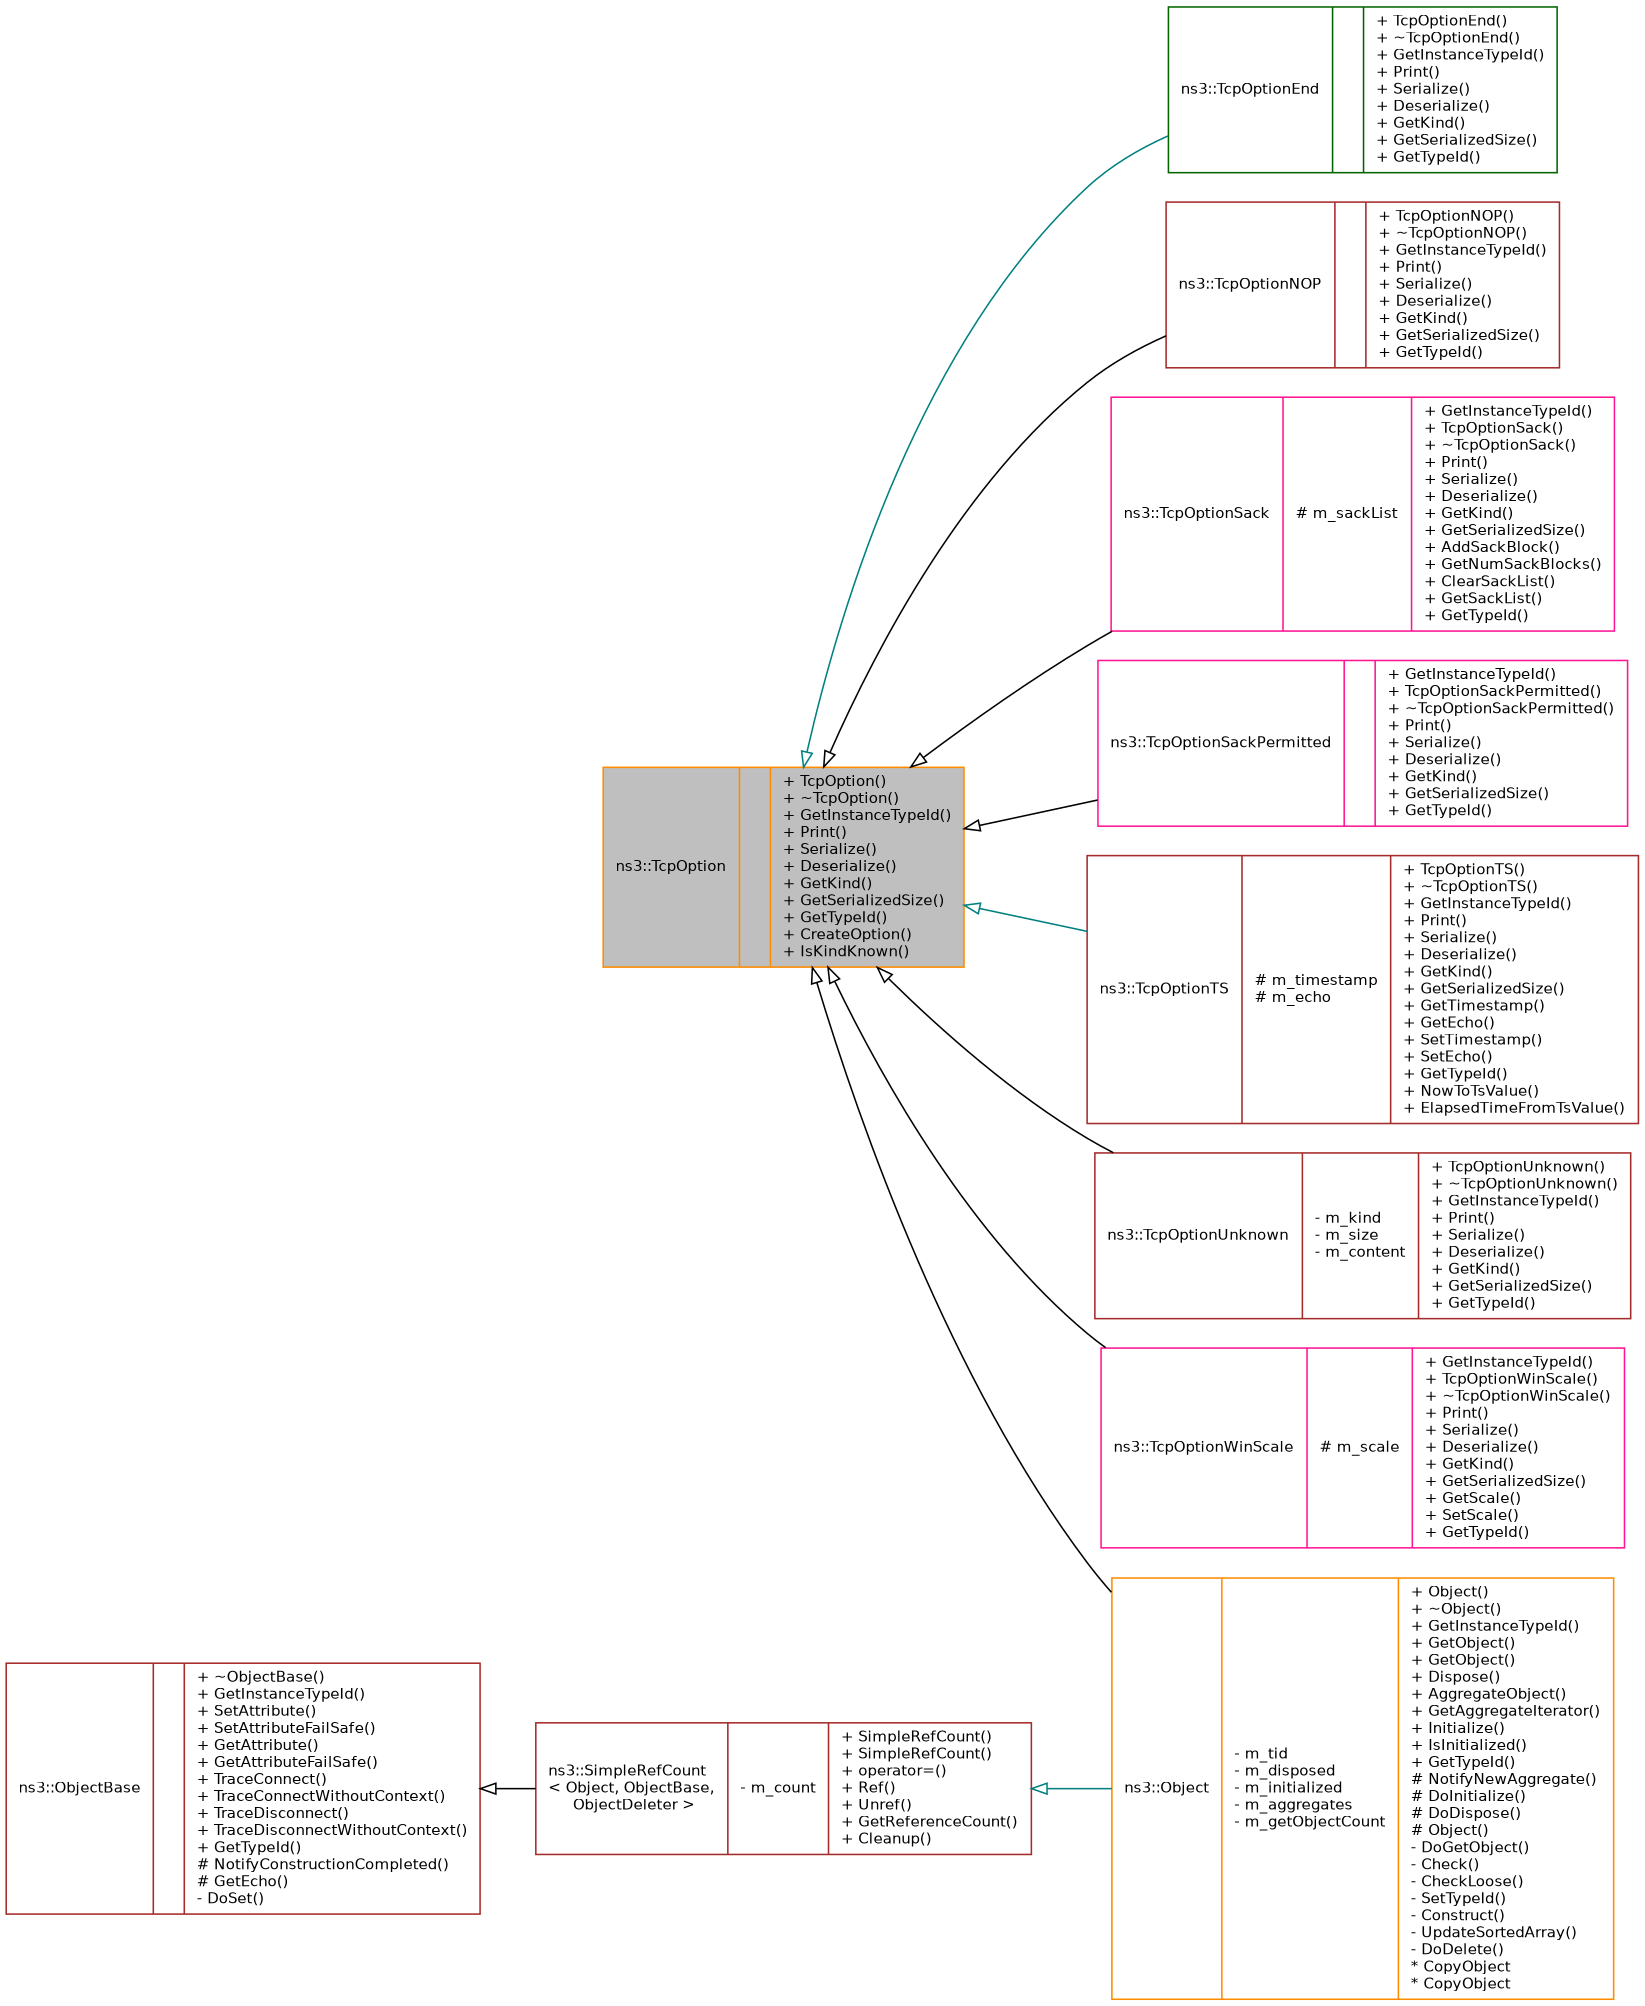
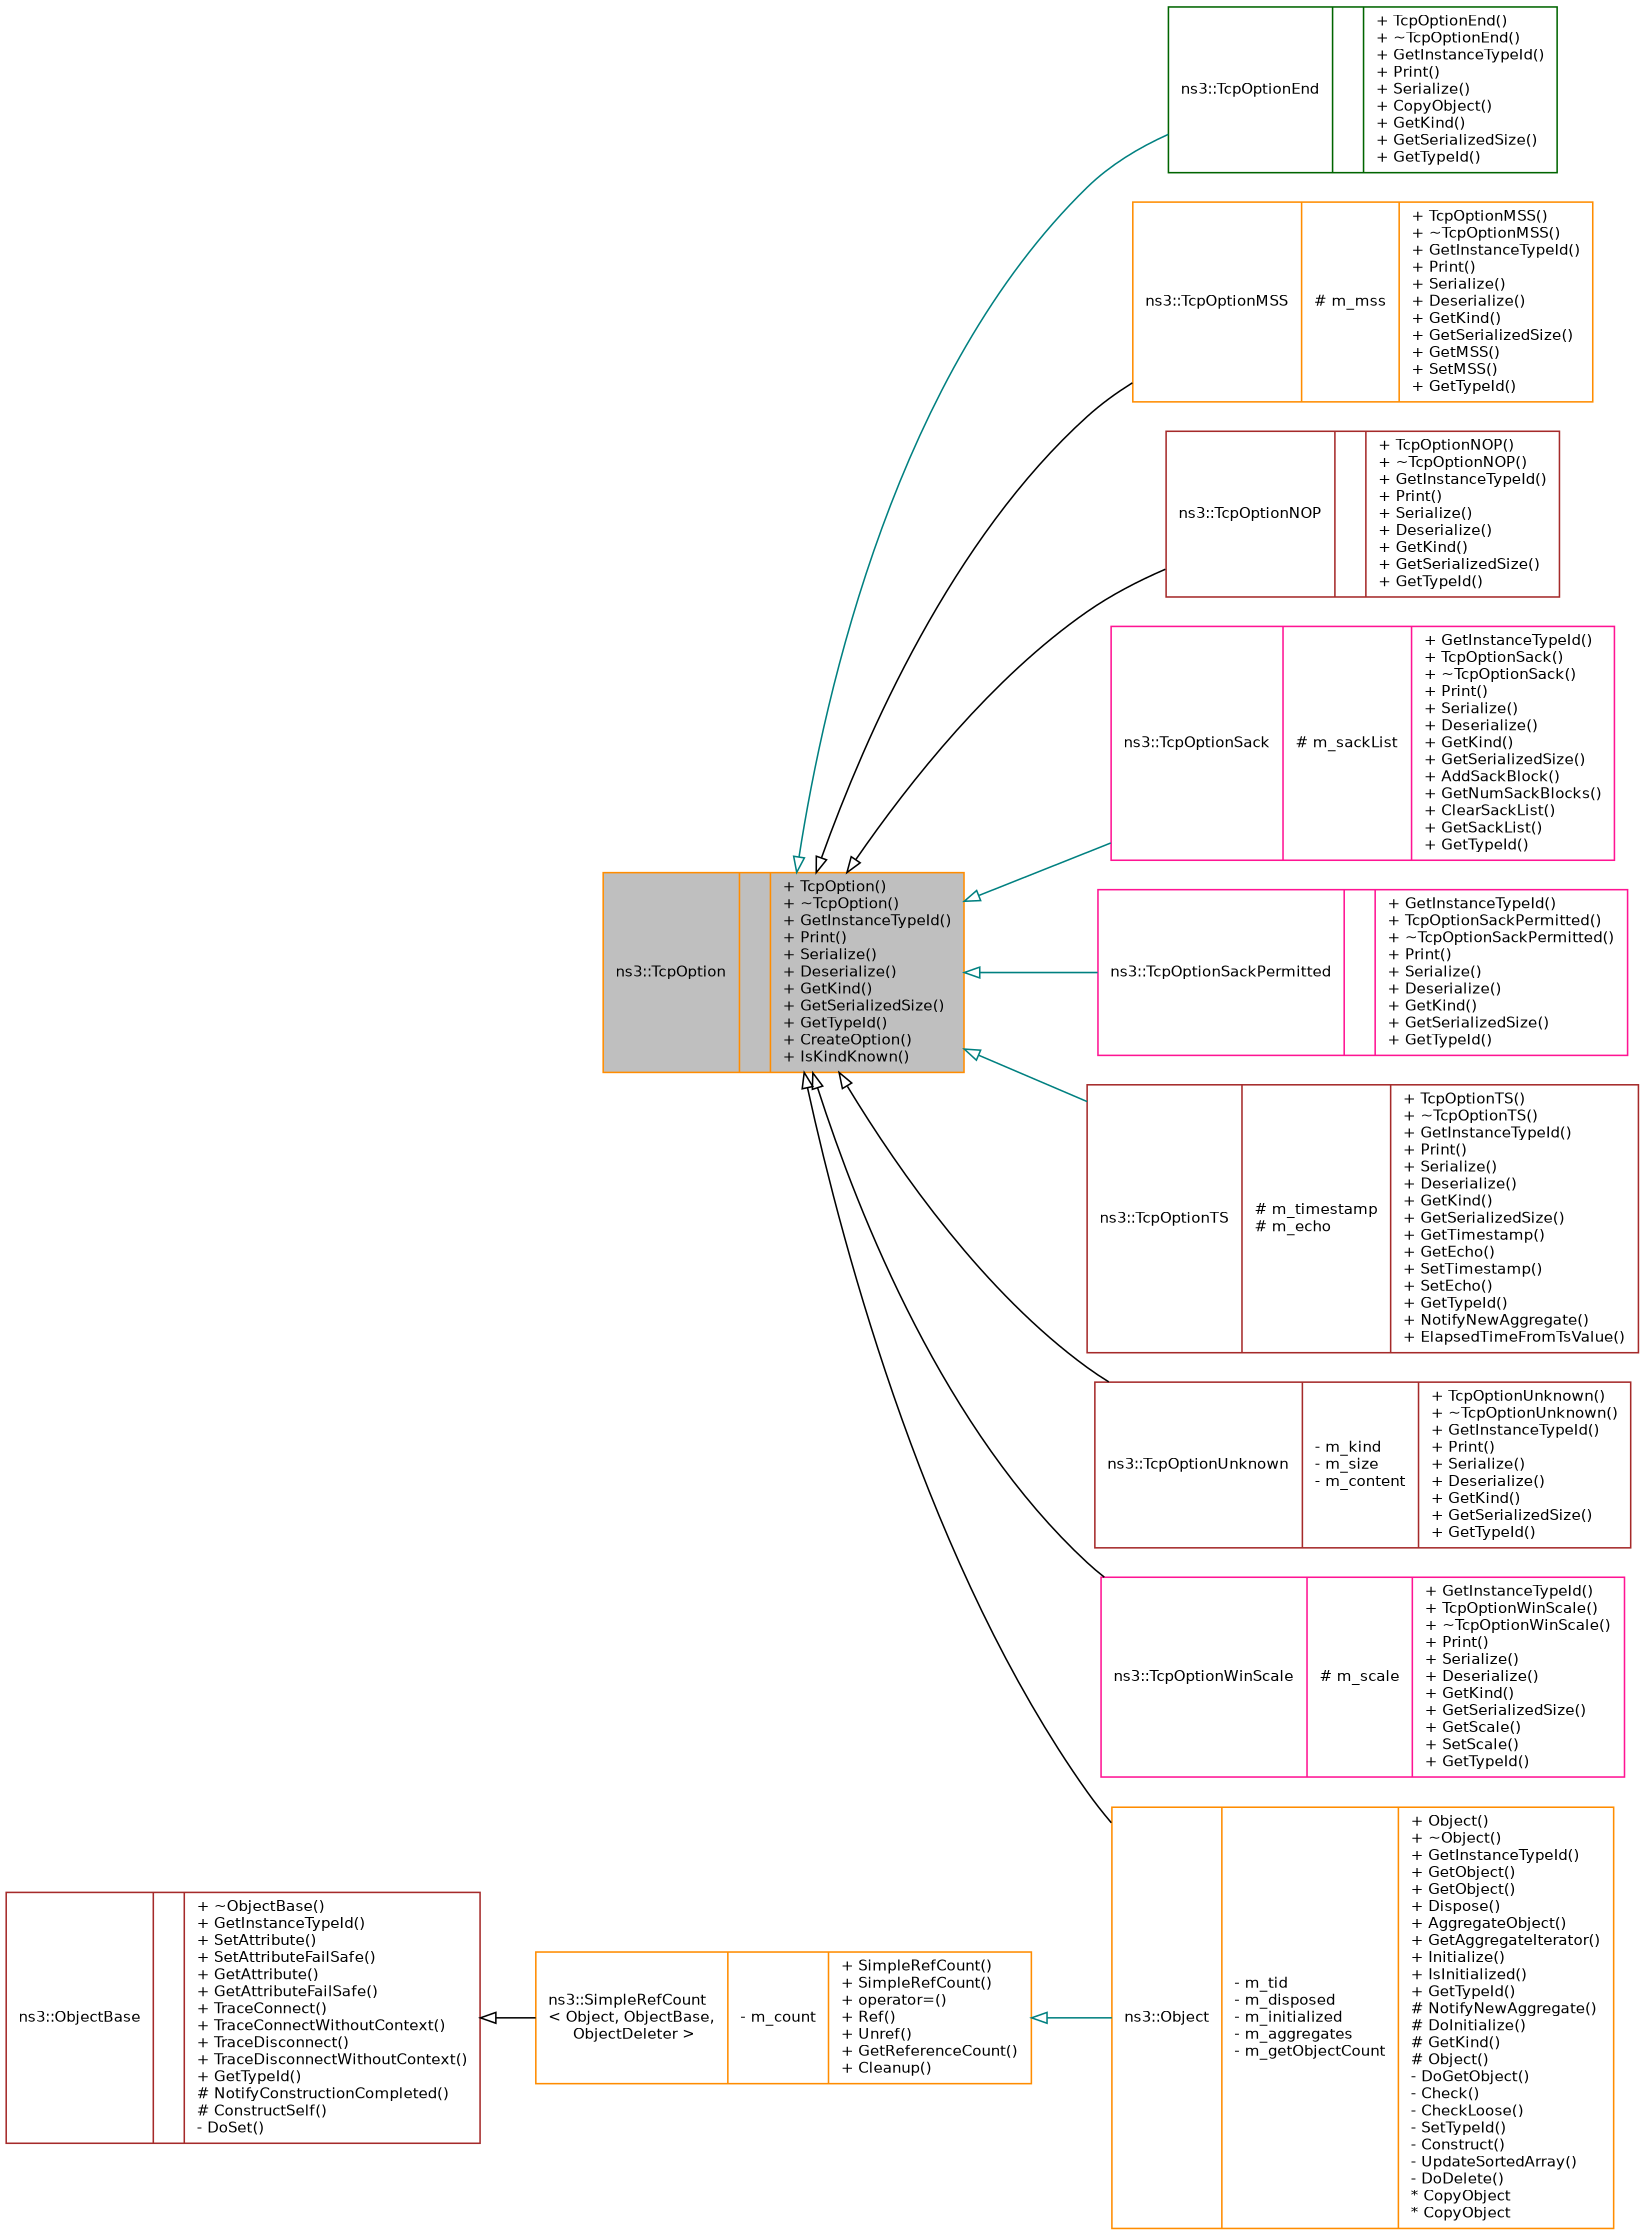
node "ns3::TcpOptionEnd": text "+ Deserialize()" -> "+ CopyObject()"
node "ns3::TcpOptionMSS": added
edge "ns3::TcpOptionSack" -> "ns3::TcpOption": color black -> teal
edge "ns3::TcpOptionSackPermitted" -> "ns3::TcpOption": color black -> teal
node "ns3::TcpOptionTS": text "+ NowToTsValue()" -> "+ NotifyNewAggregate()"
node "ns3::SimpleRefCount": color brown -> darkorange
node "ns3::Object": text "# DoDispose()" -> "# GetKind()"
node "ns3::ObjectBase": text "# GetEcho()" -> "# ConstructSelf()"
